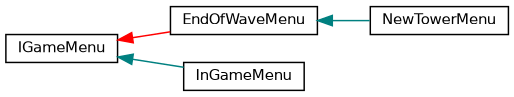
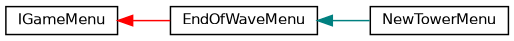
node "InGameMenu": removed
